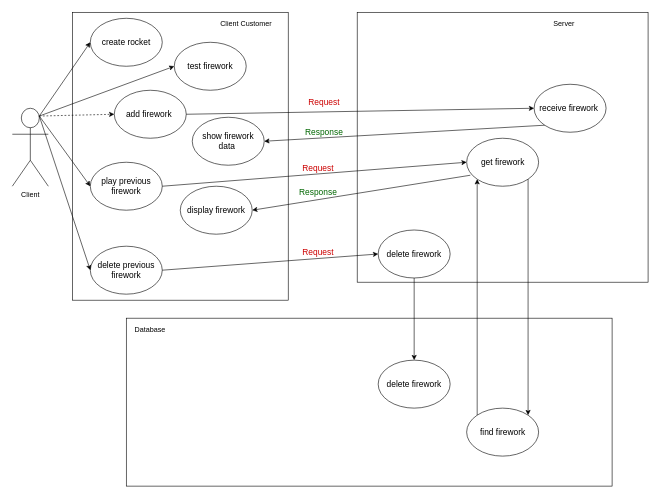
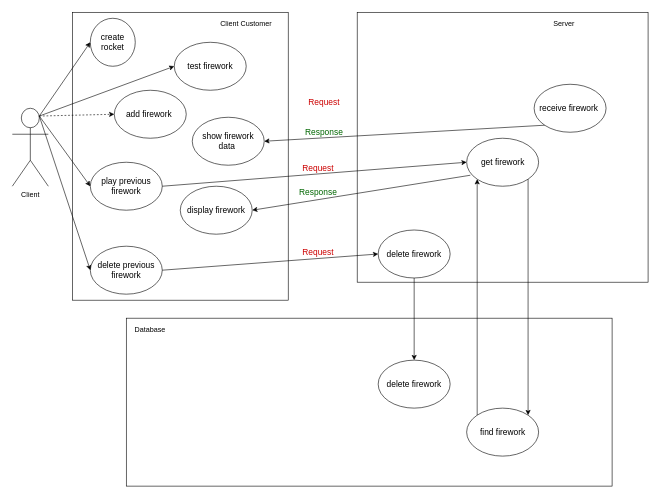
node "create rocket": size 72x48 -> 45x48
edge "add firework" -> "receive firework": removed
